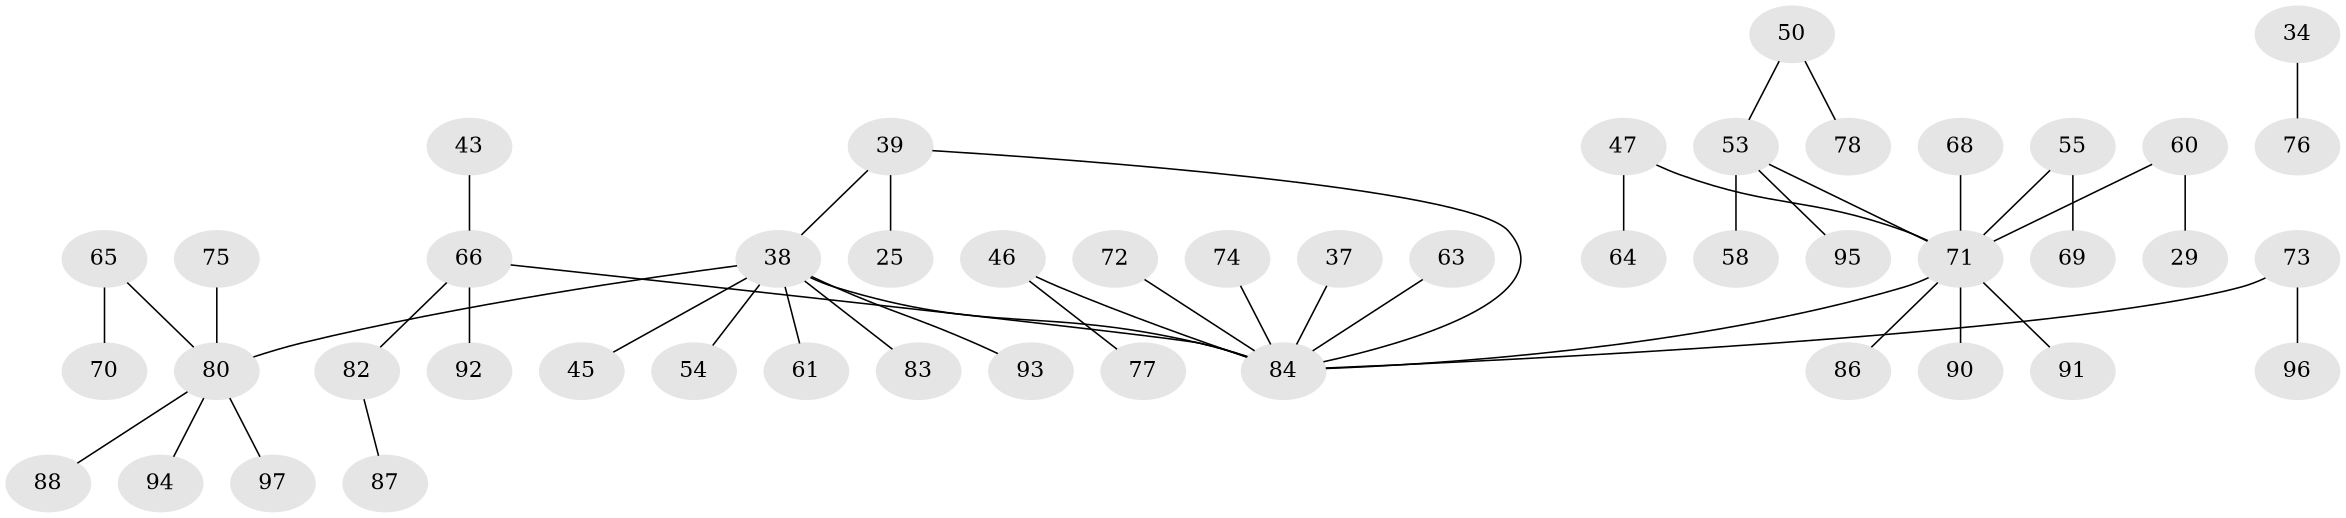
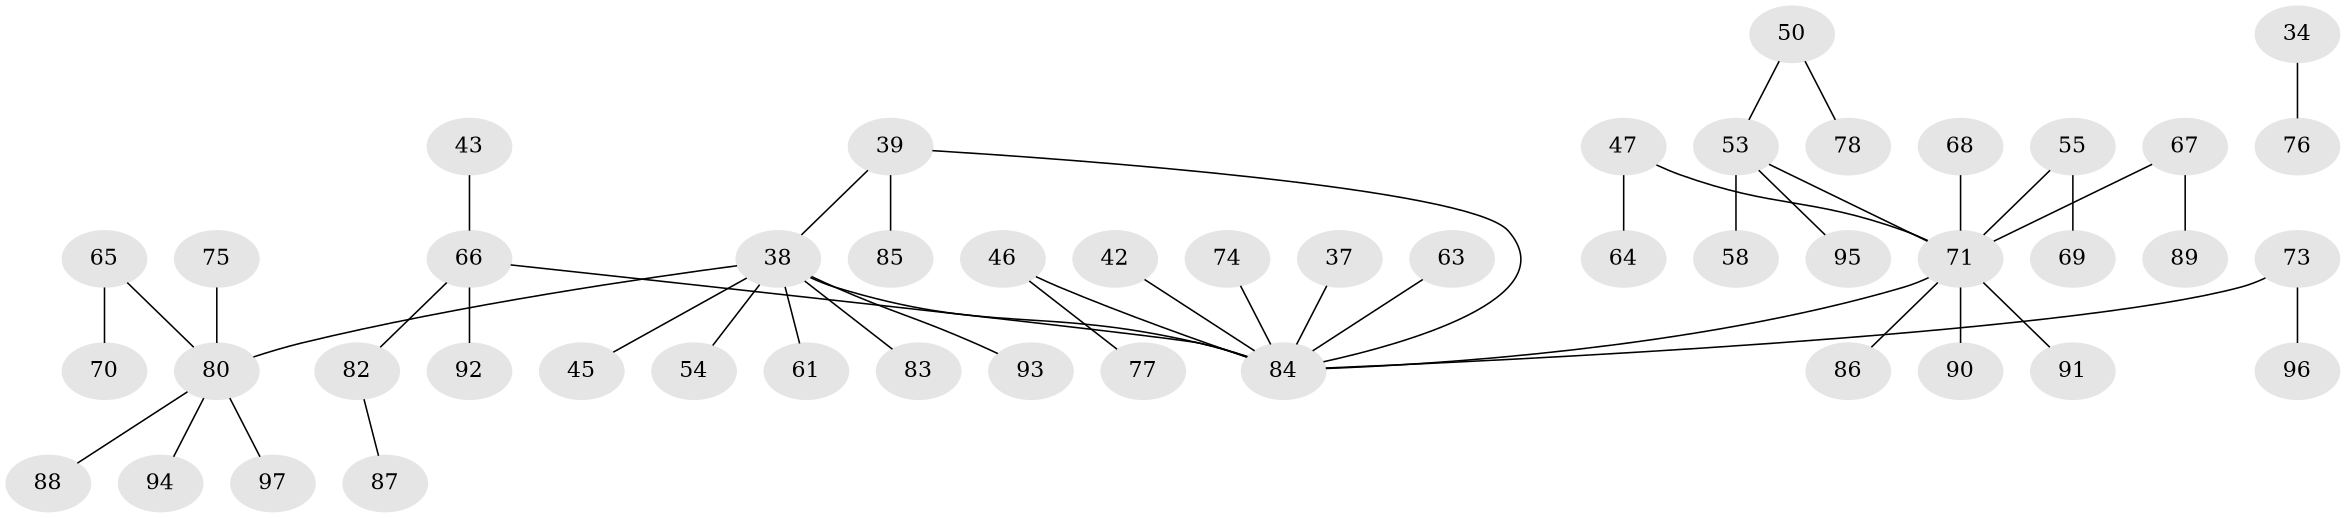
node "60": label "60" -> "67"
node "25": label "25" -> "85"
node "72": label "72" -> "42"
node "29": label "29" -> "89"
